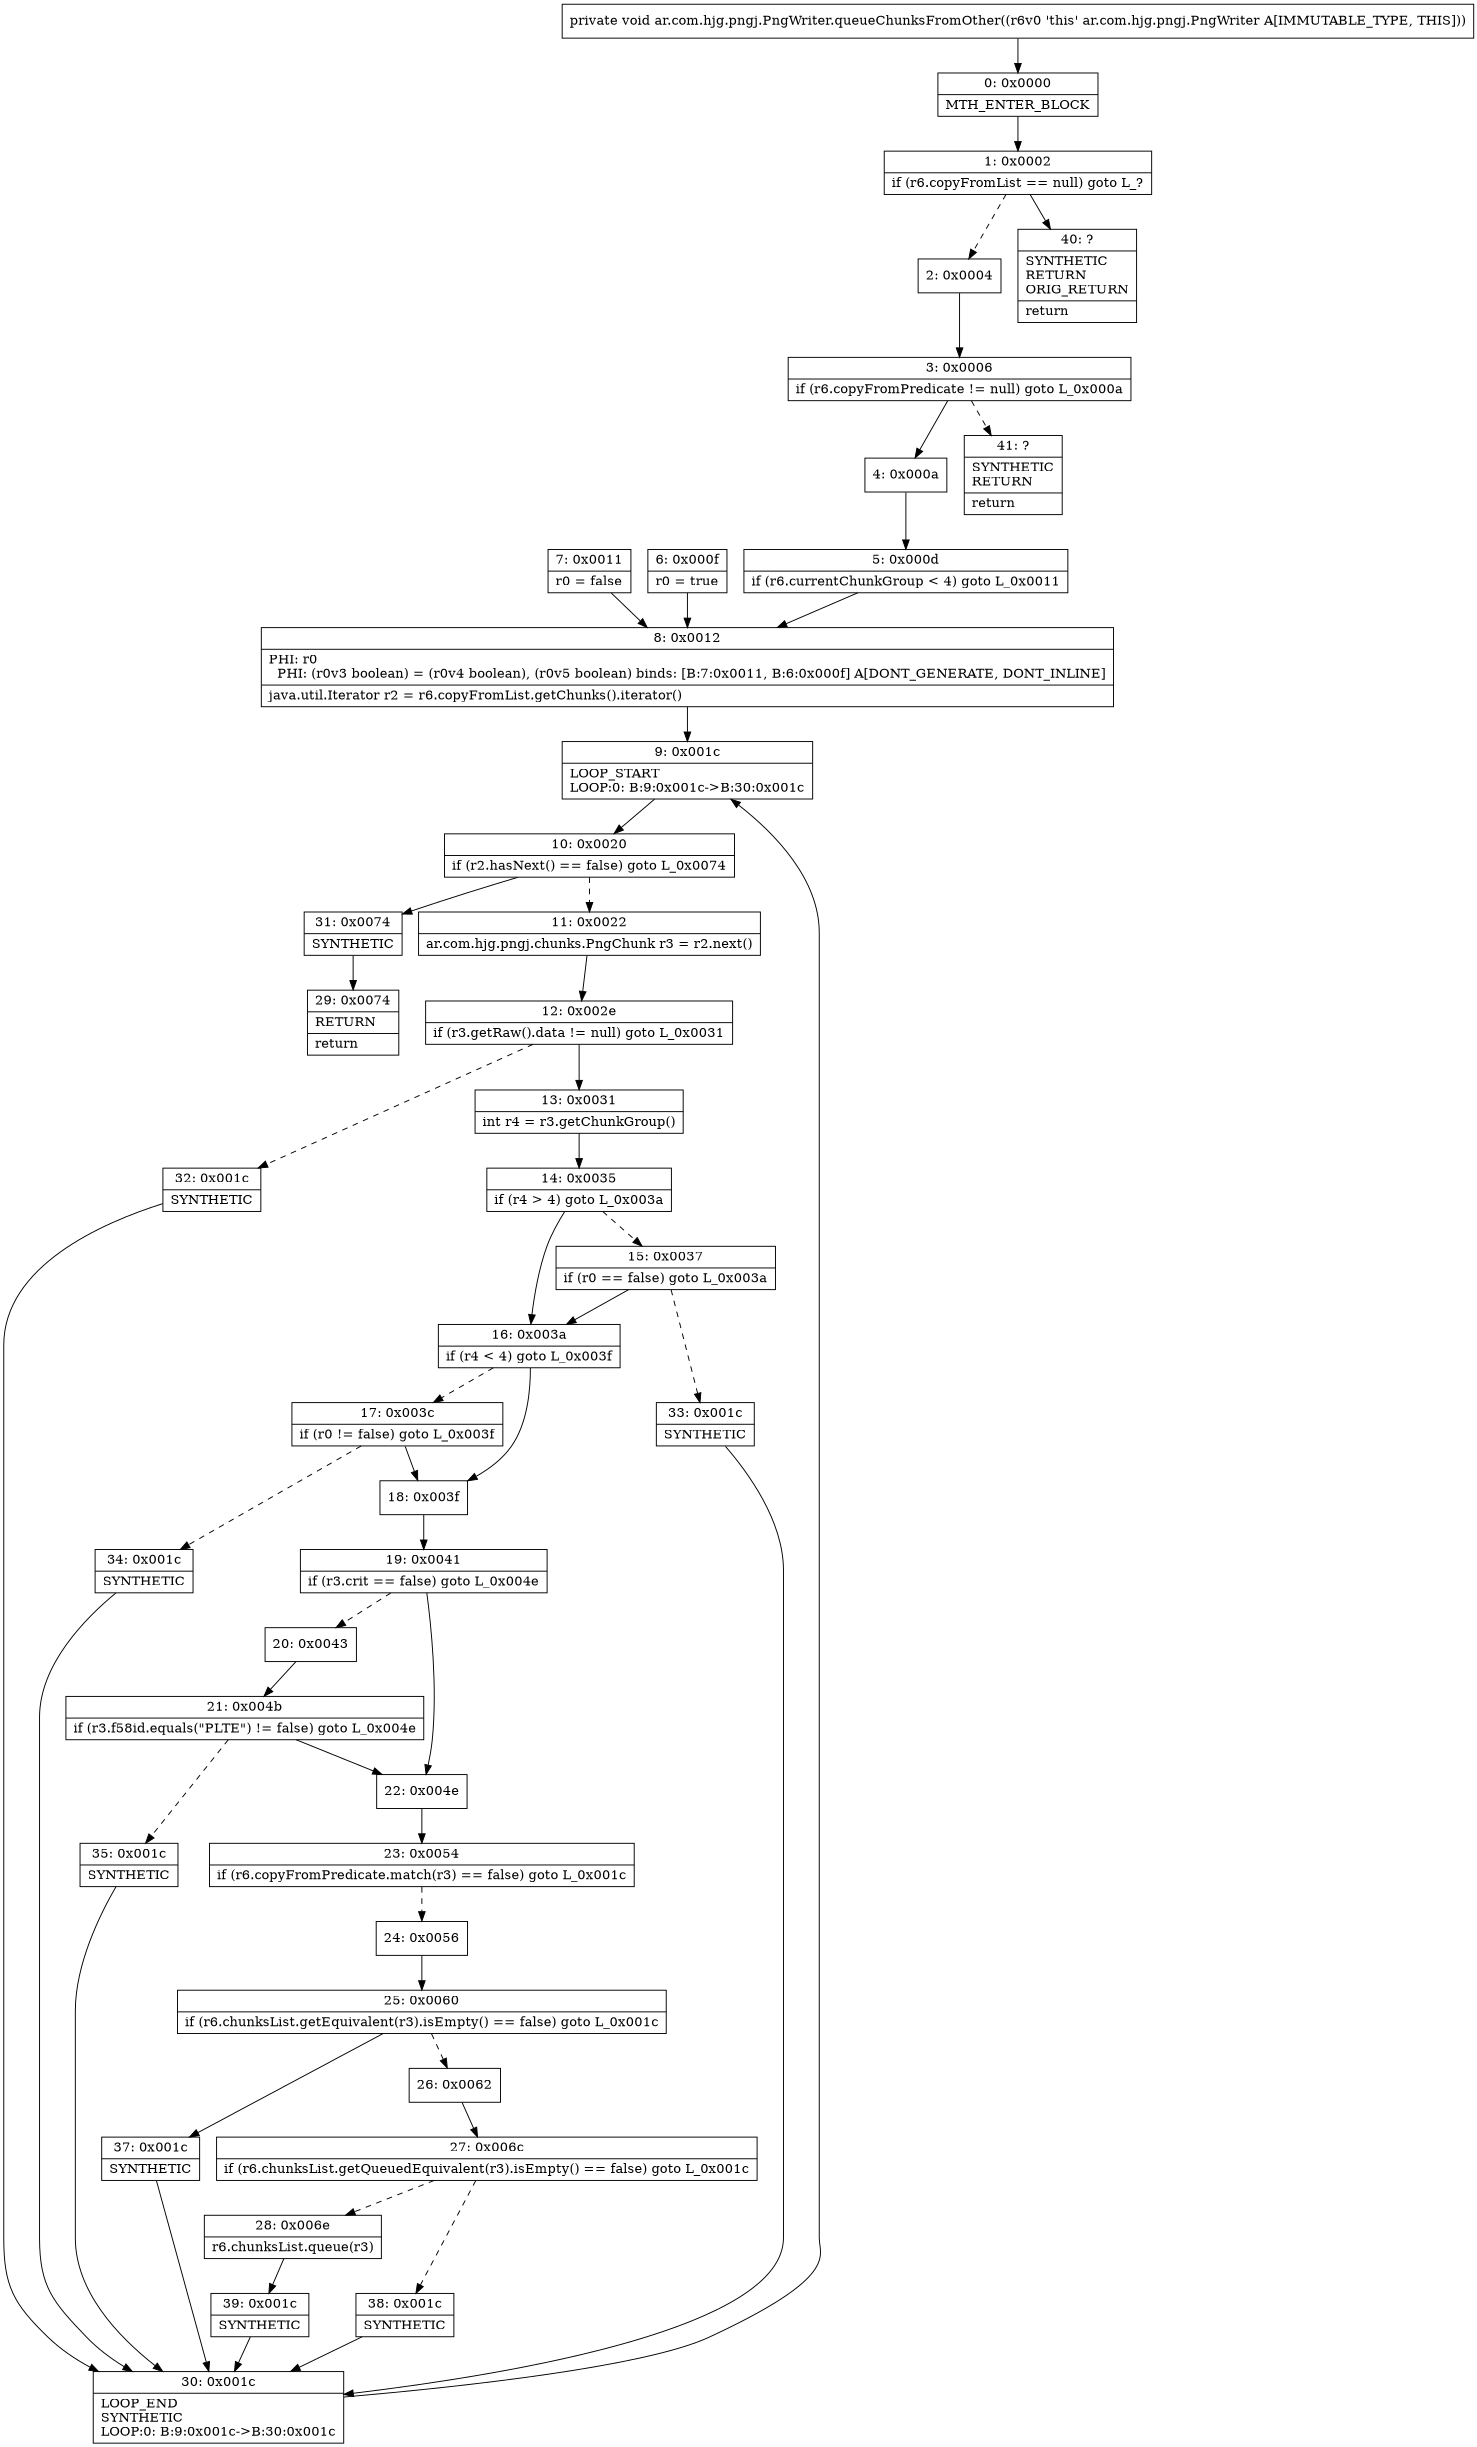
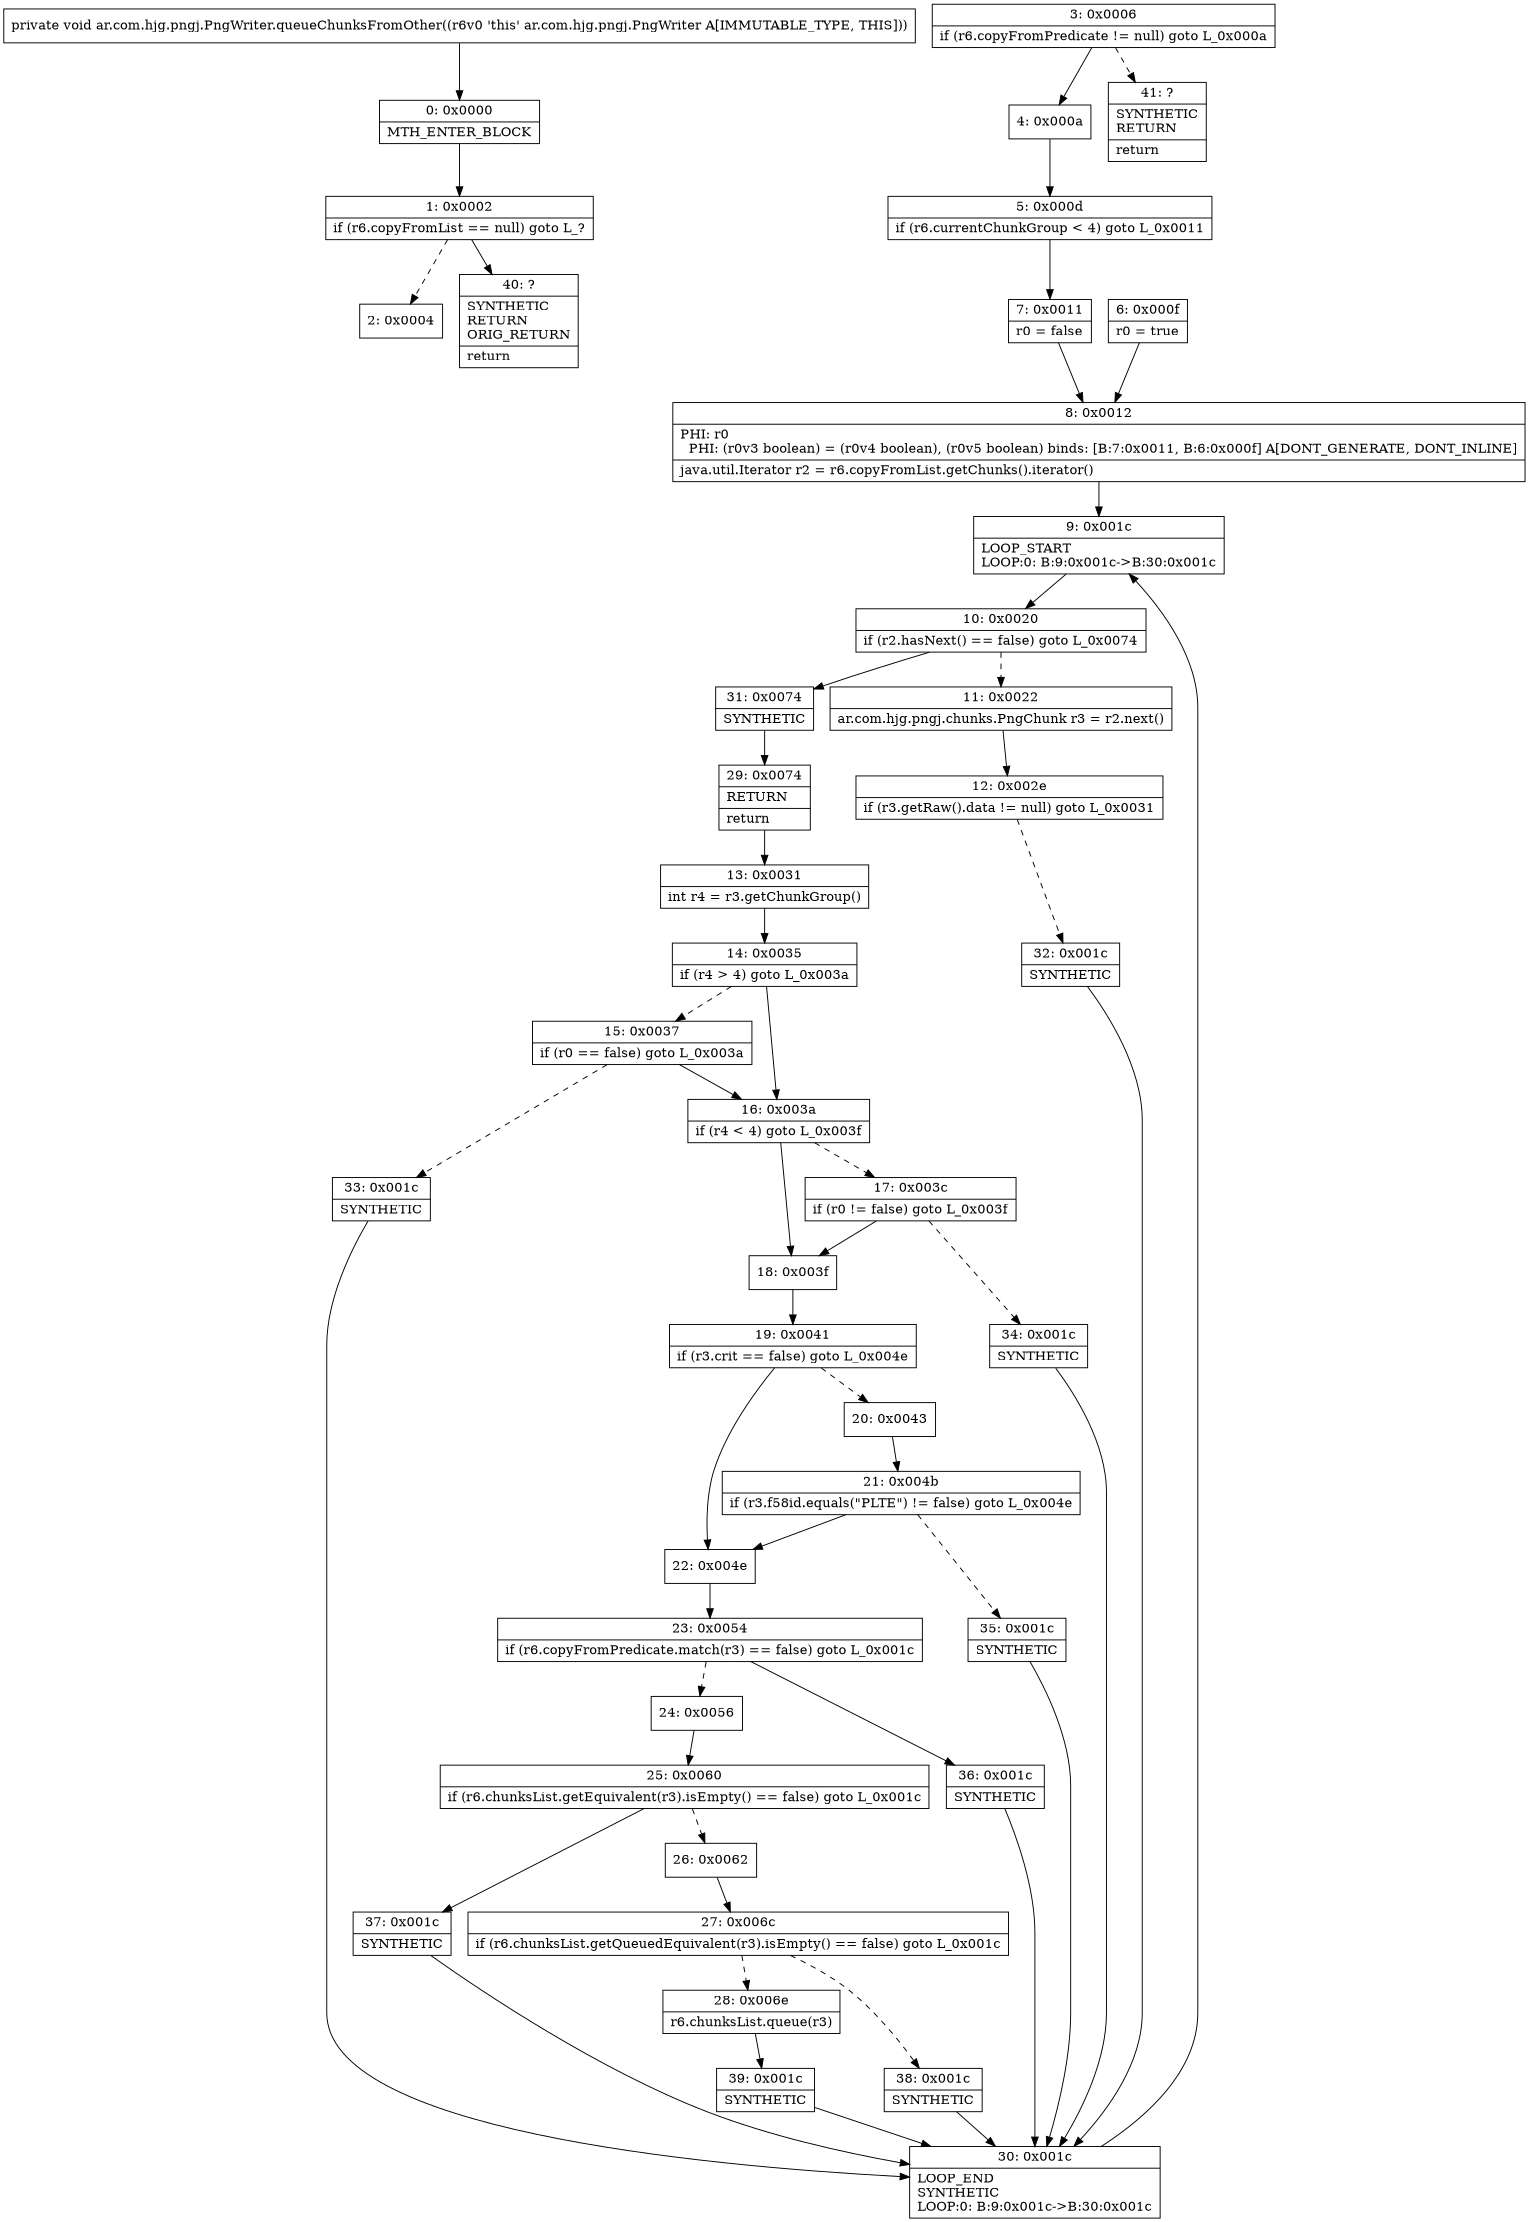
edge "2: 0x0004" -> "3: 0x0006": removed
edge "5: 0x000d" -> "8: 0x0012": now "5: 0x000d" -> "7: 0x0011"
edge "12: 0x002e" -> "13: 0x0031": now "29: 0x0074" -> "13: 0x0031"
node "36: 0x001c": added
